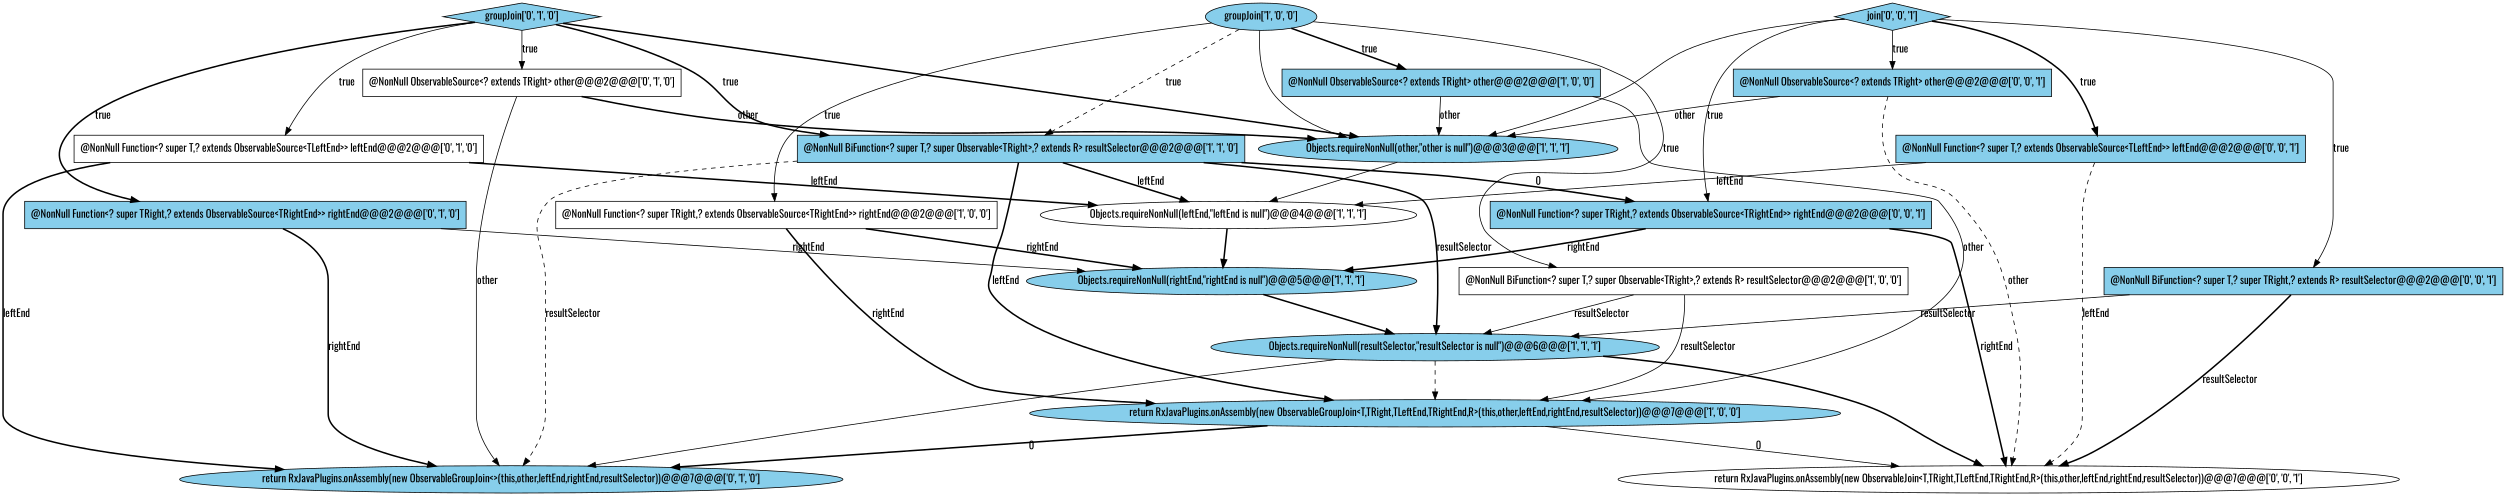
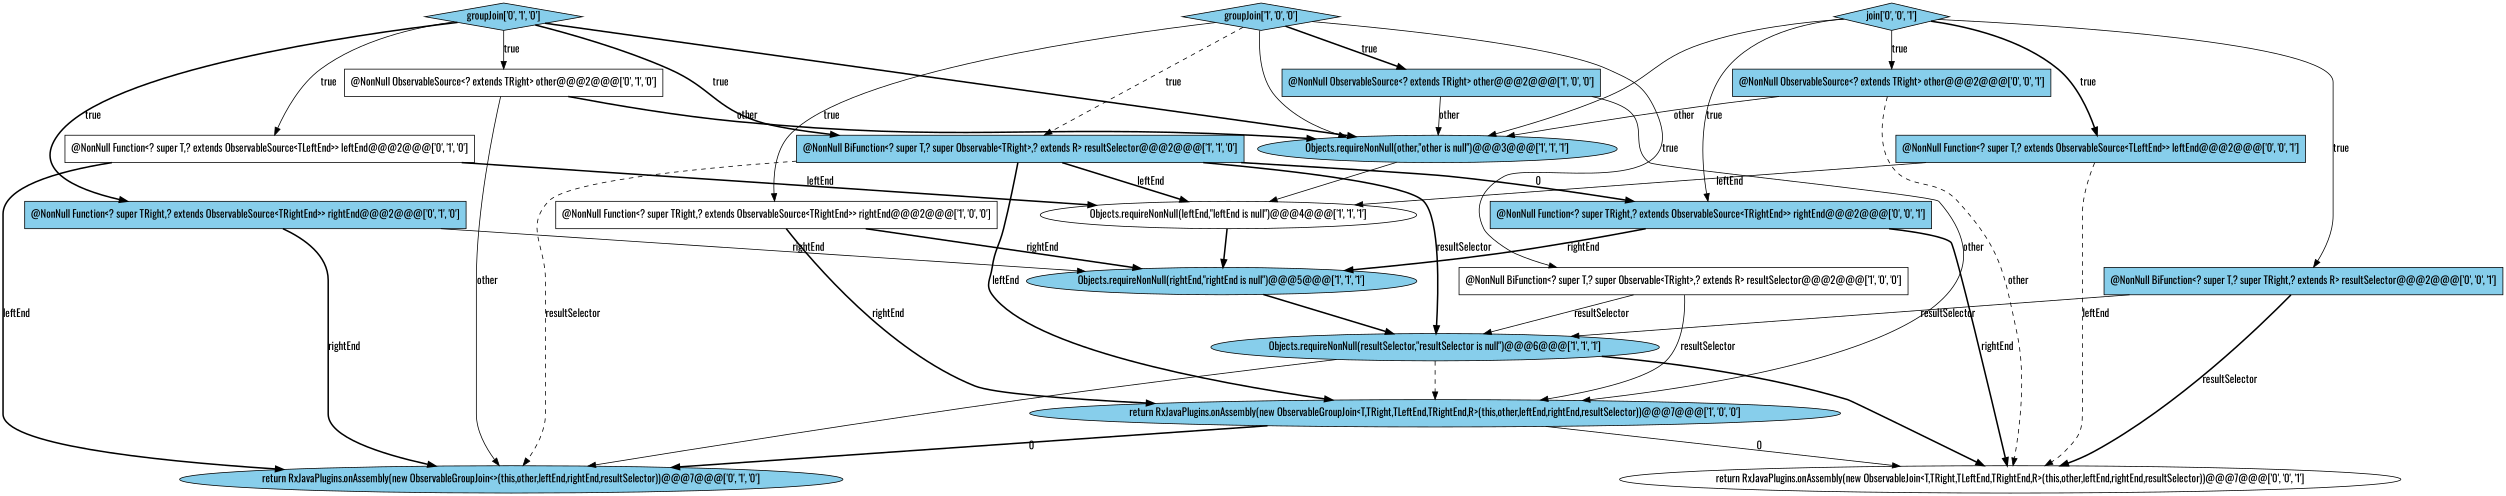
node "groupJoin['1', '0', '0']": shape ellipse -> diamond
